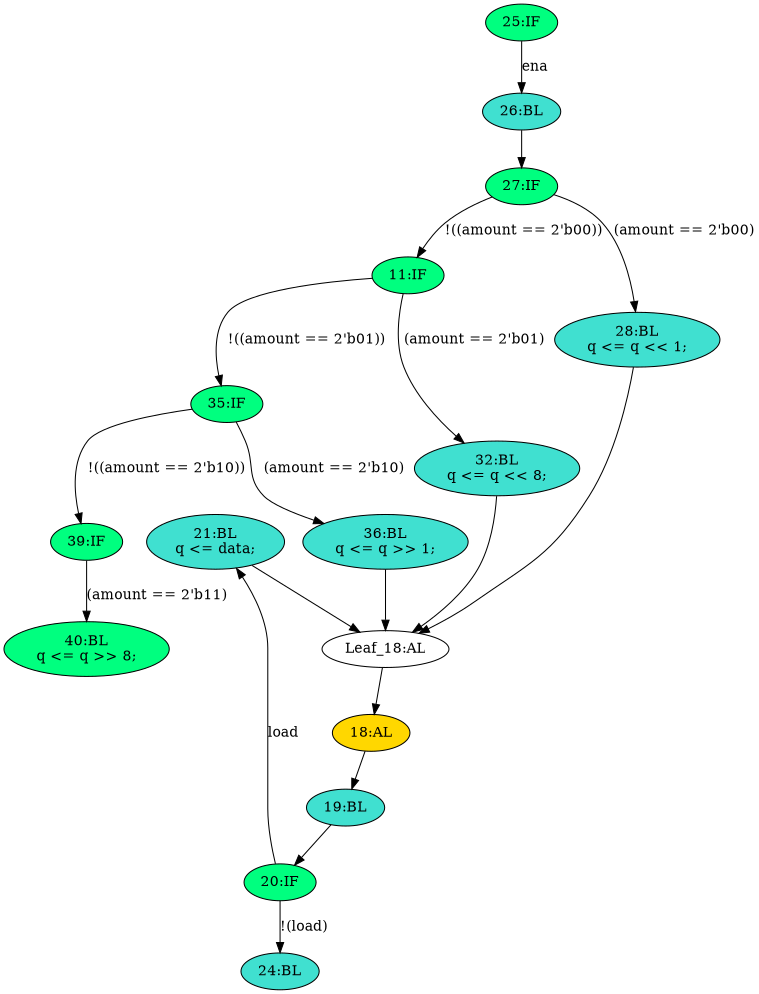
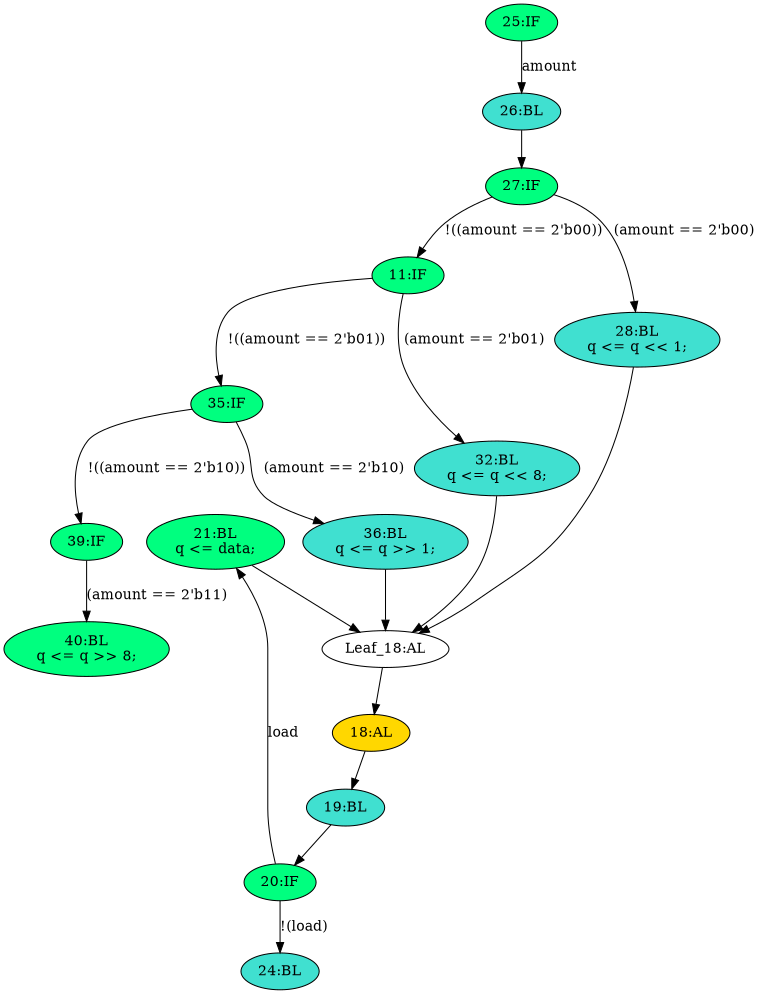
edge "25:IF" -> "26:BL": label "ena" -> "amount"
node "21:BL q <= data;": fillcolor turquoise -> springgreen
